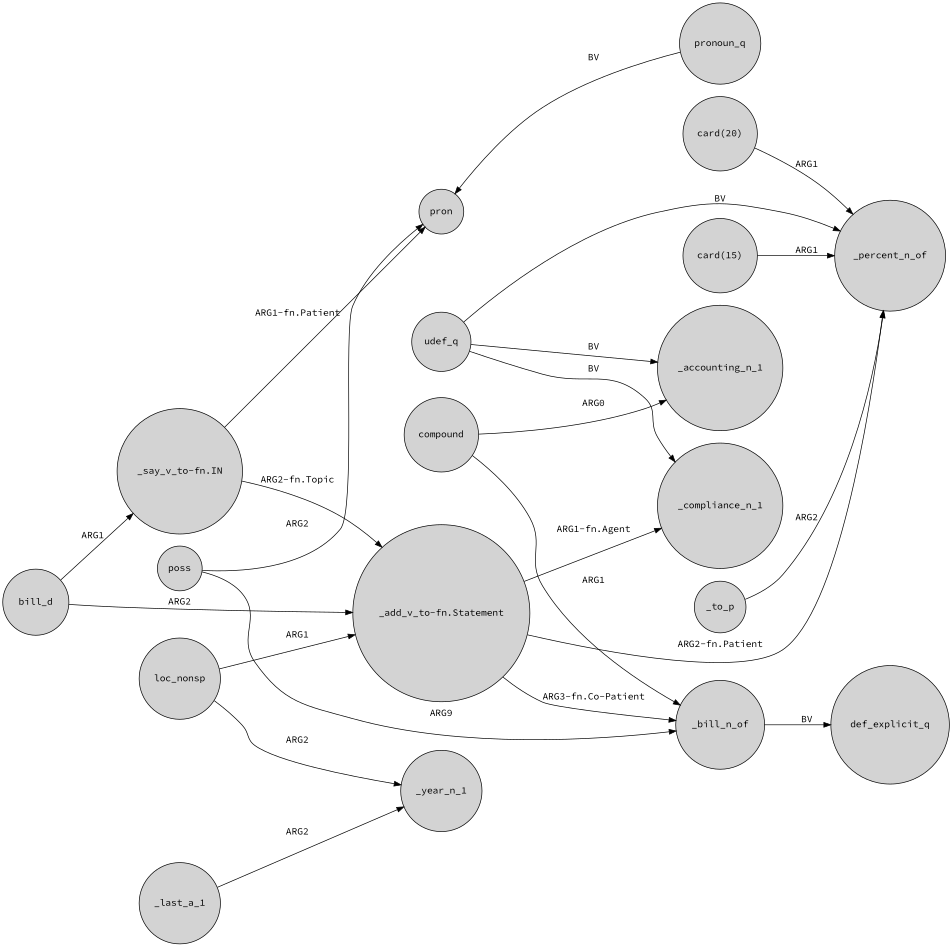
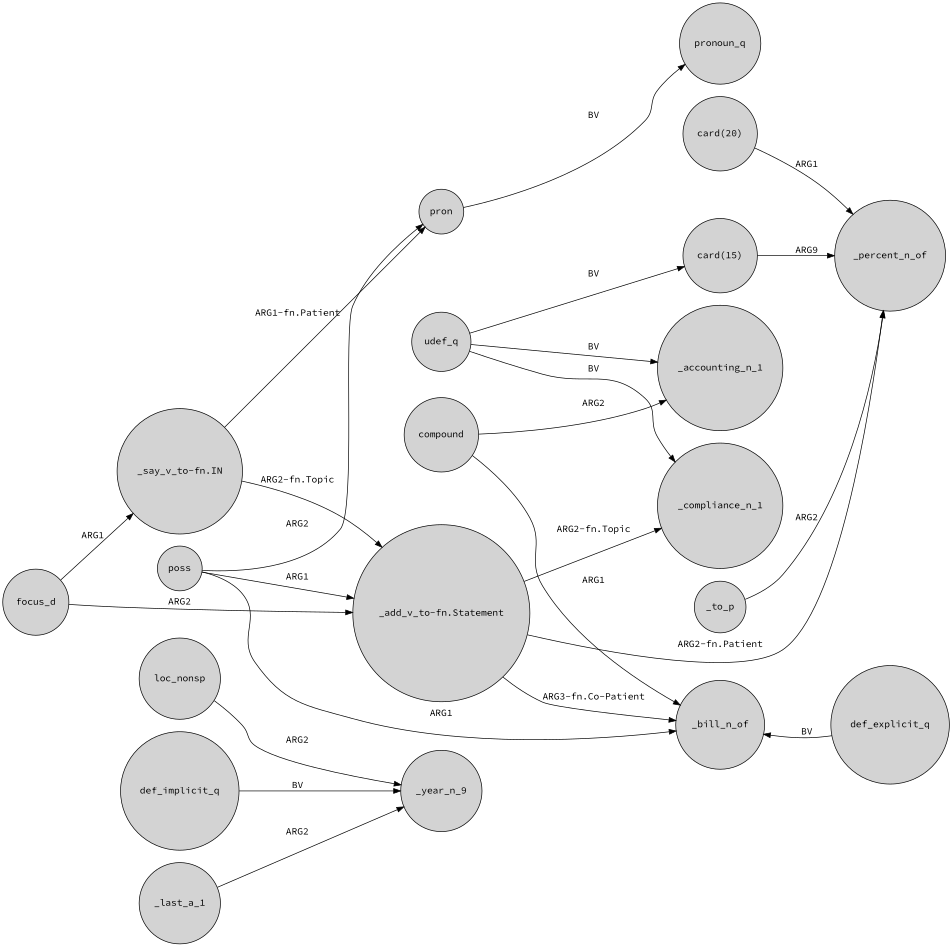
edge "pronoun_q" -> "pron": reversed
edge "udef_q" -> "_percent_n_of": now "udef_q" -> "card(15)"
edge "card(15)" -> "_percent_n_of": label "ARG1" -> "ARG9"
edge "compound" -> "_accounting_n_1": label "ARG0" -> "ARG2"
edge "_add_v_to-fn.Statement" -> "_compliance_n_1": label "ARG1-fn.Agent" -> "ARG2-fn.Topic"
node "bill_d": label "bill_d" -> "focus_d"
edge "loc_nonsp" -> "_add_v_to-fn.Statement": now "poss" -> "_add_v_to-fn.Statement"
edge "poss" -> "_bill_n_of": label "ARG9" -> "ARG1"
edge "_bill_n_of" -> "def_explicit_q": reversed
node "def_implicit_q": added
node "_year_n_1": label "_year_n_1" -> "_year_n_9"
